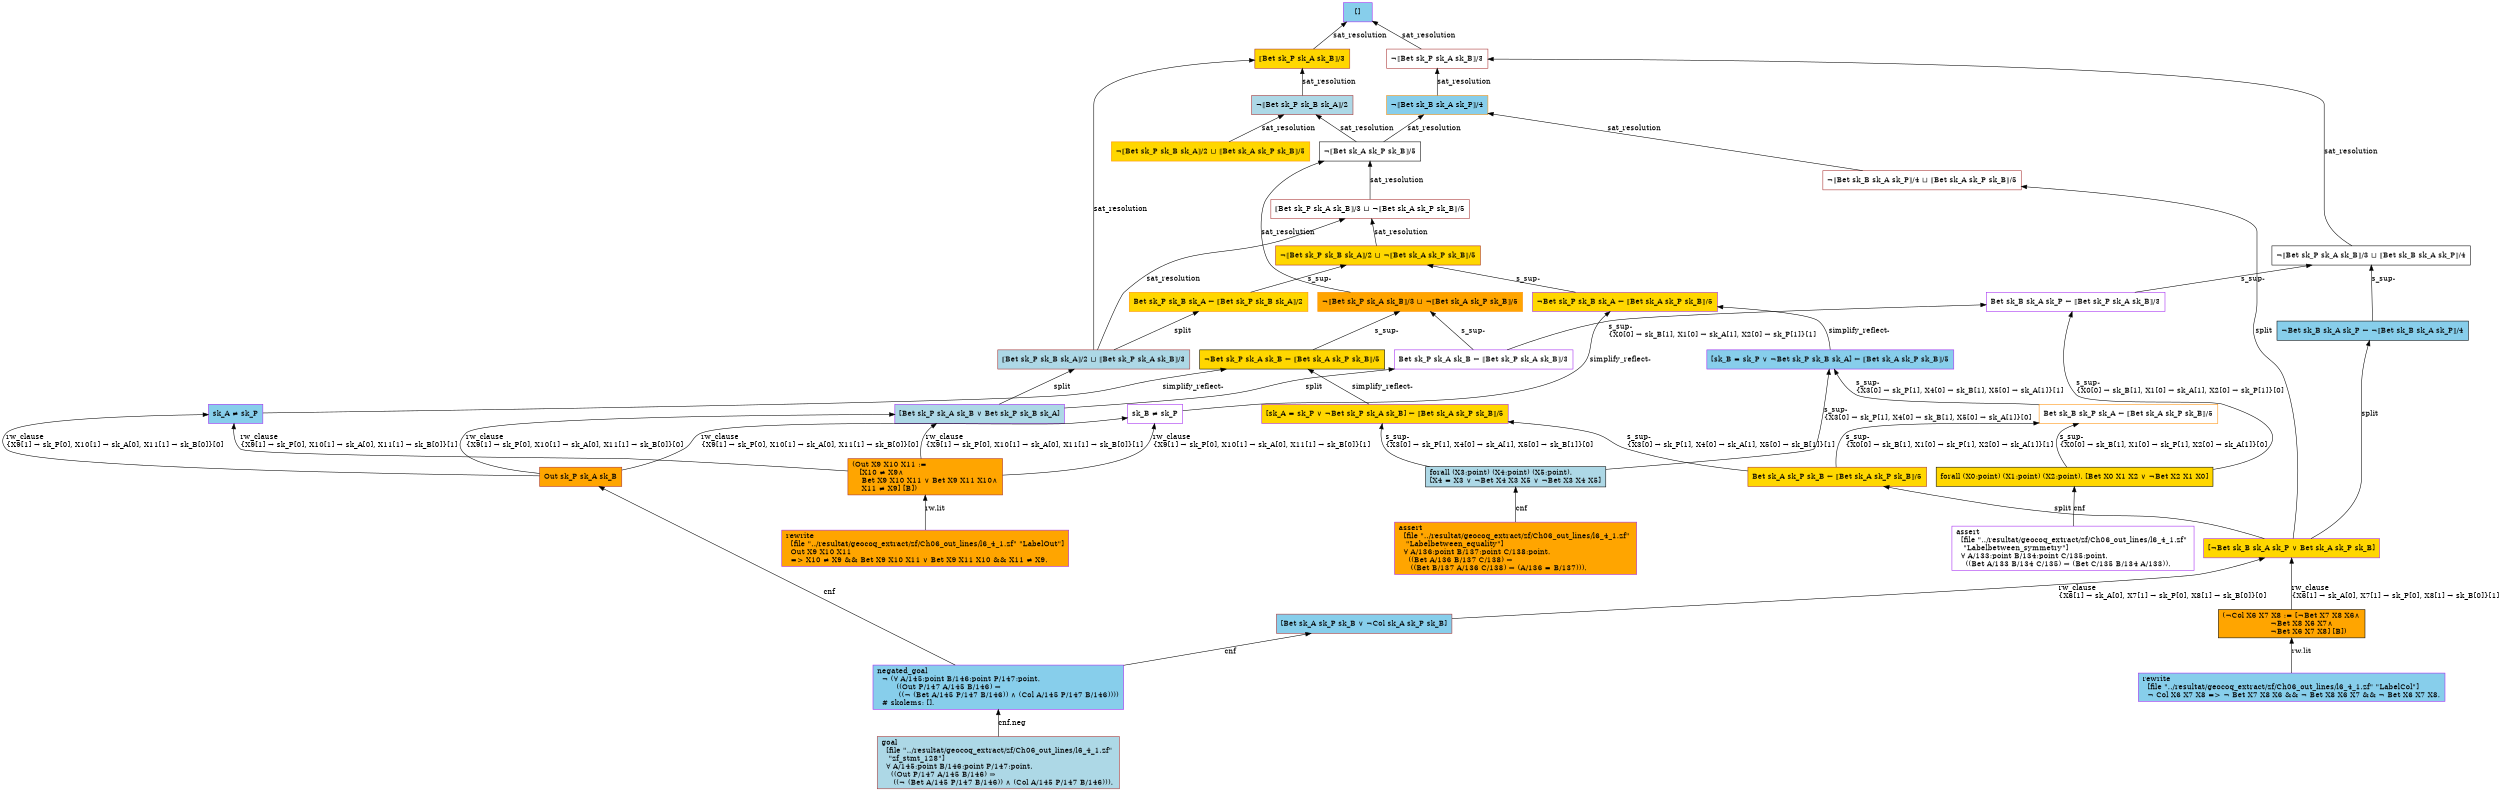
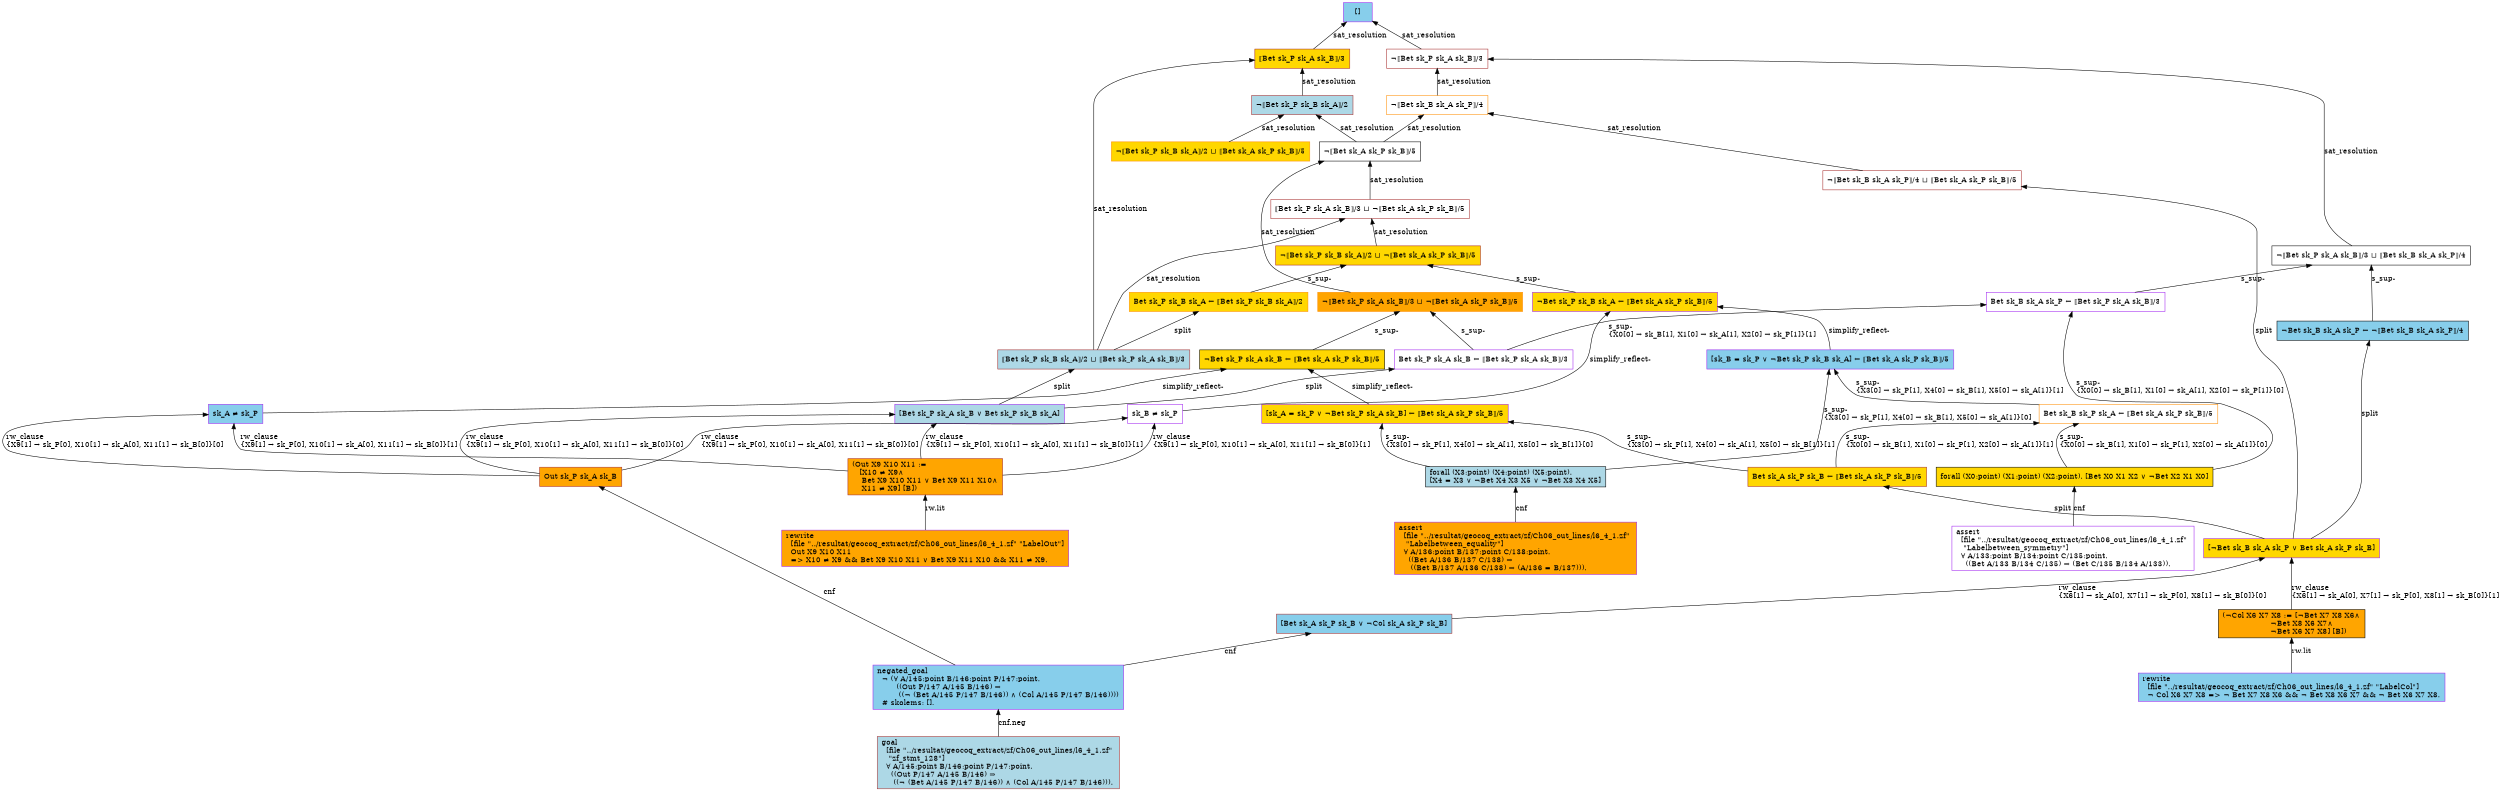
node "¬⟦Bet sk_B sk_A sk_P⟧/4": fillcolor skyblue -> white
